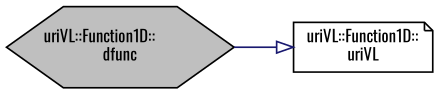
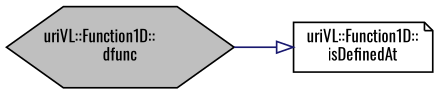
node "uriVL::Function1D:: uriVL": label "uriVL::Function1D:: uriVL" -> "uriVL::Function1D:: isDefinedAt"
